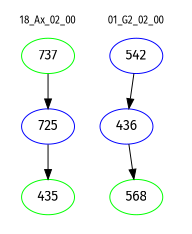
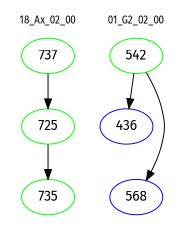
node "542": color blue -> green
node "725": color blue -> green
edge "436" -> "568": now "542" -> "568"
node "435": label "435" -> "735"
node "568": color green -> blue
